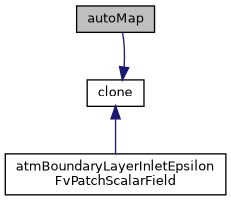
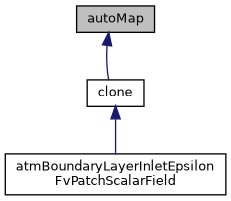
edge "autoMap" -> "clone": reversed
